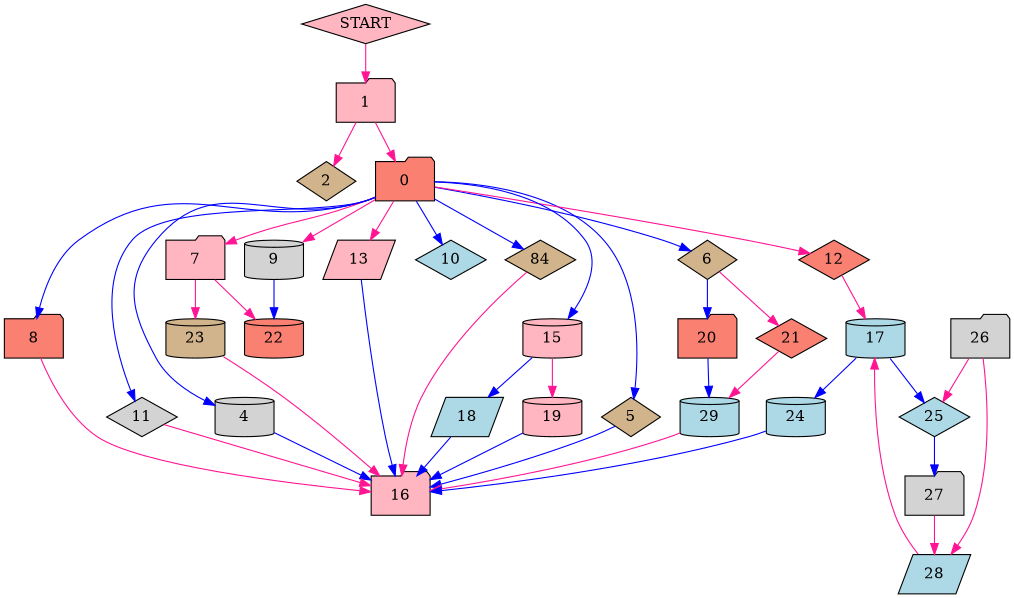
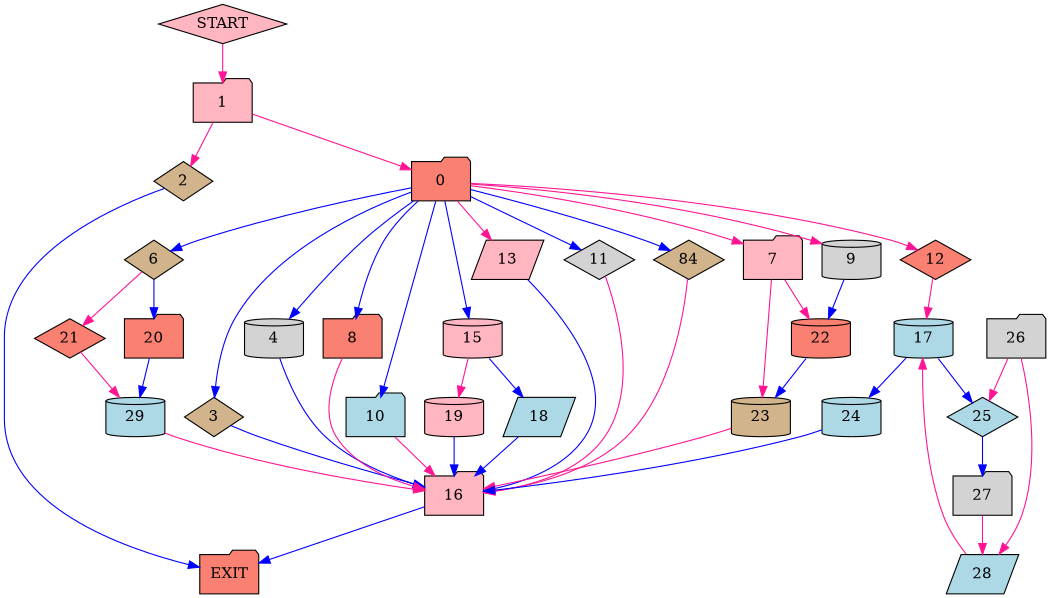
node "10": shape diamond -> folder
edge "22" -> "23": added
node "5": label "5" -> "3"
edge "10" -> "16": added
node "EXIT": added
